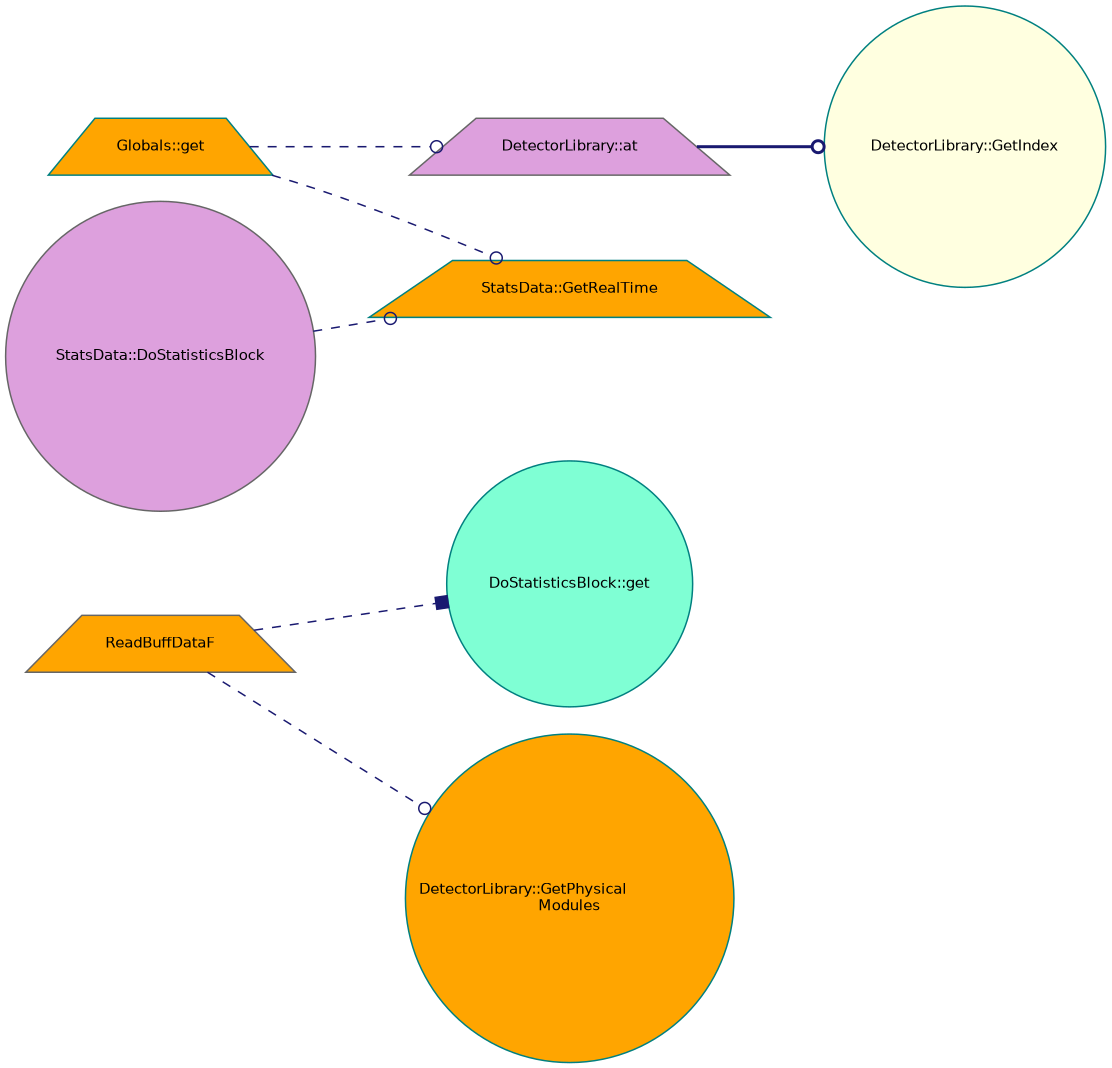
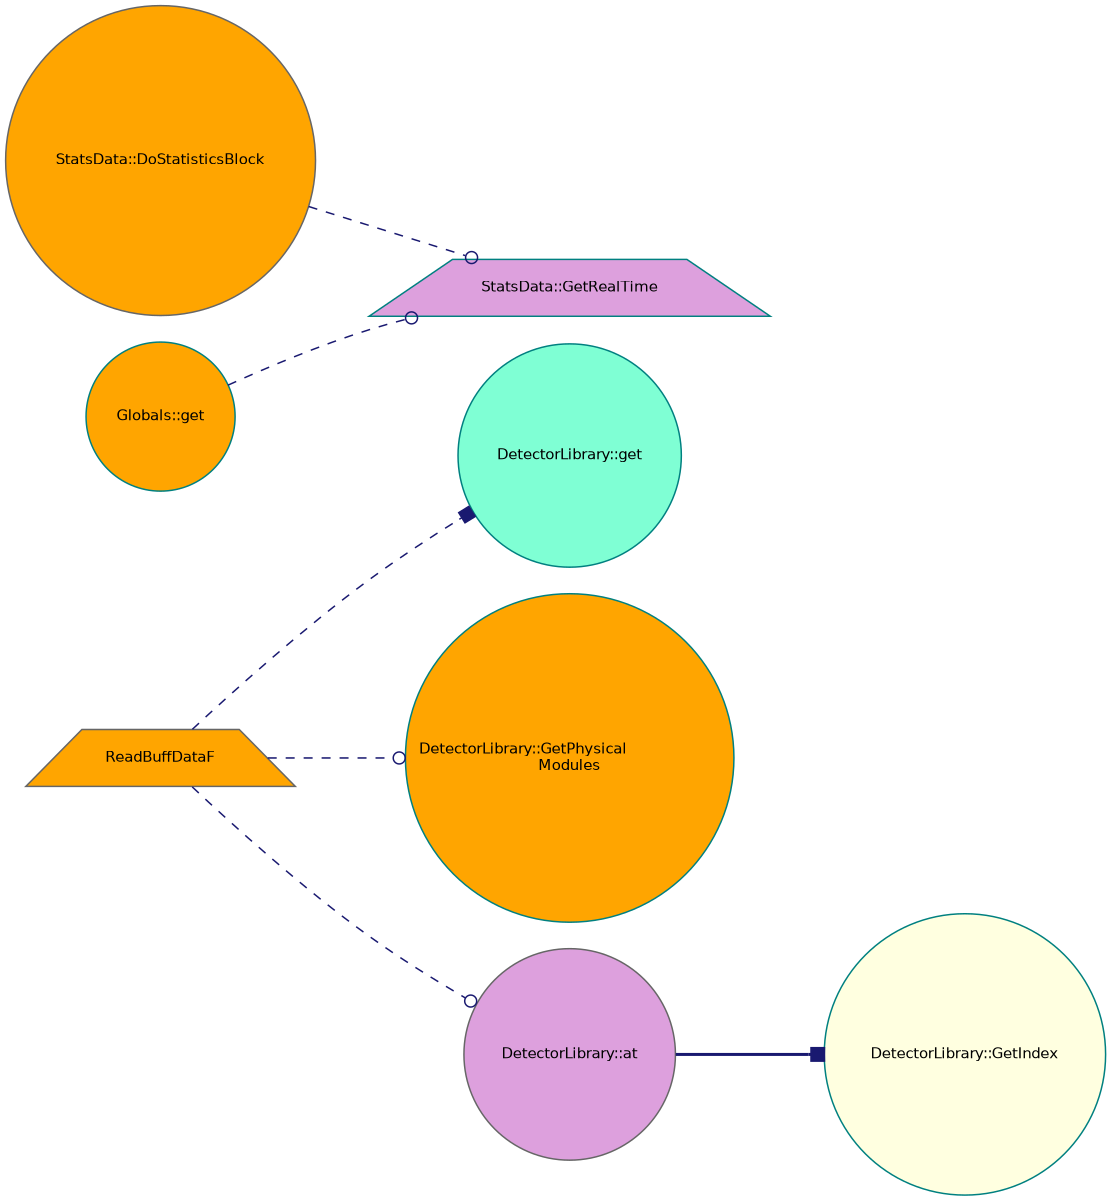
node "Globals::get": shape trapezium -> circle
edge "Globals::get" -> "DetectorLibrary::at": now "ReadBuffDataF" -> "DetectorLibrary::at"
node "DetectorLibrary::at": shape trapezium -> circle
edge "DetectorLibrary::at" -> "DetectorLibrary::GetIndex": arrowhead odot -> box
node "StatsData::GetRealTime": fillcolor orange -> plum
node "StatsData::DoStatisticsBlock": fillcolor plum -> orange
node "DoStatisticsBlock::get": label "DoStatisticsBlock::get" -> "DetectorLibrary::get"
